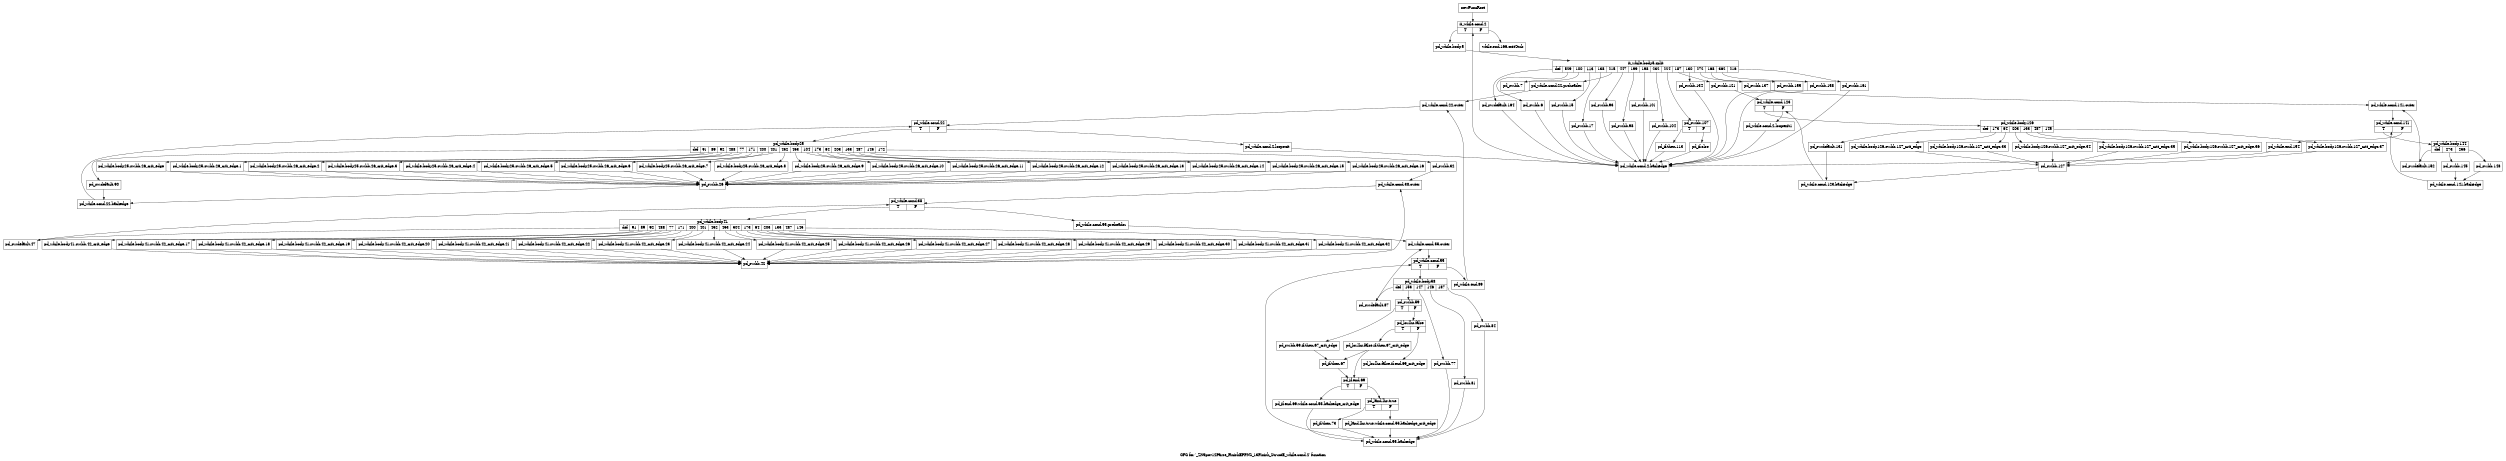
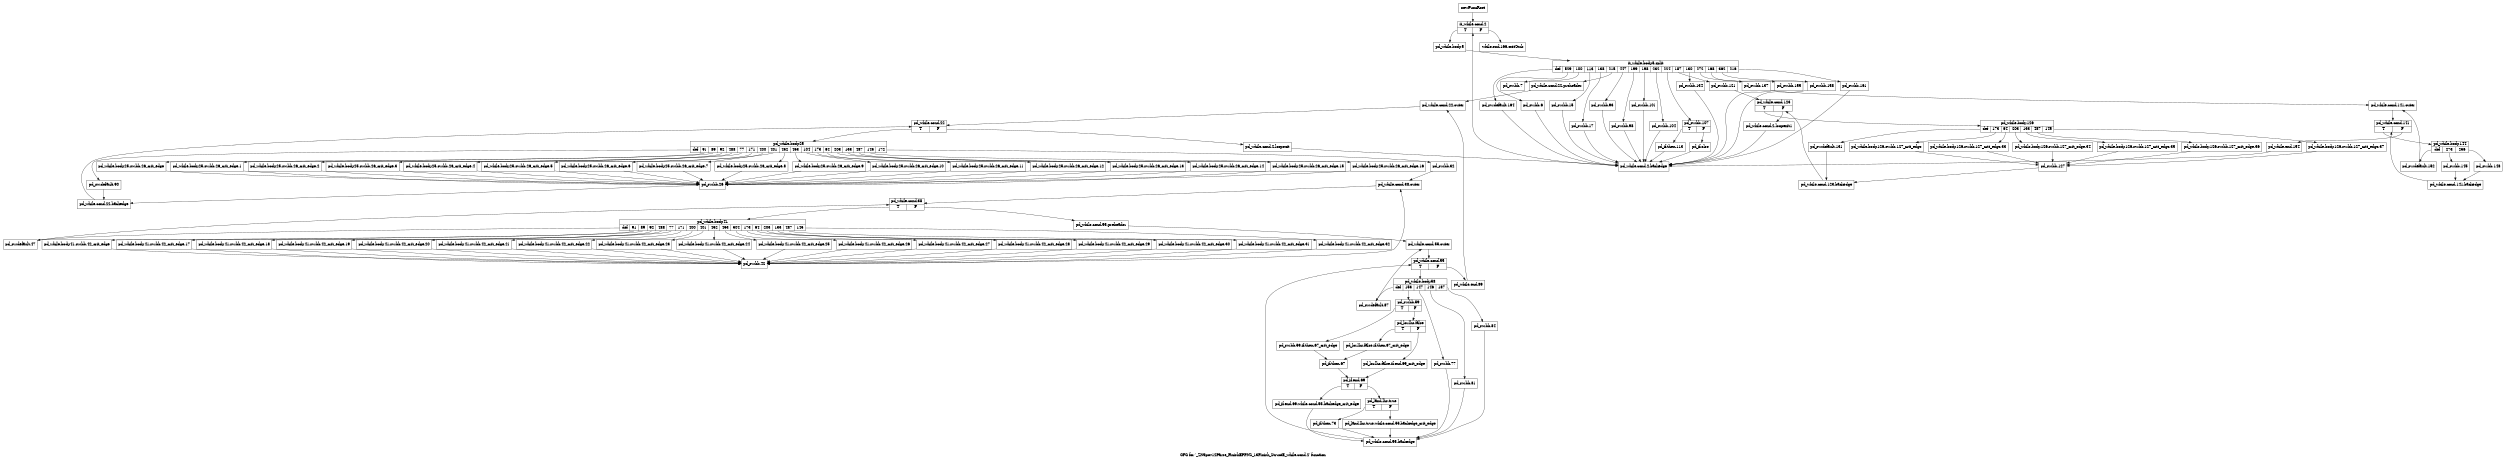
edge "pd_lor.lhs.false.if.then.67_crit_edge" -> "pd_if.end.69": now "pd_lor.lhs.false.if.end.69_crit_edge" -> "pd_if.end.69"
